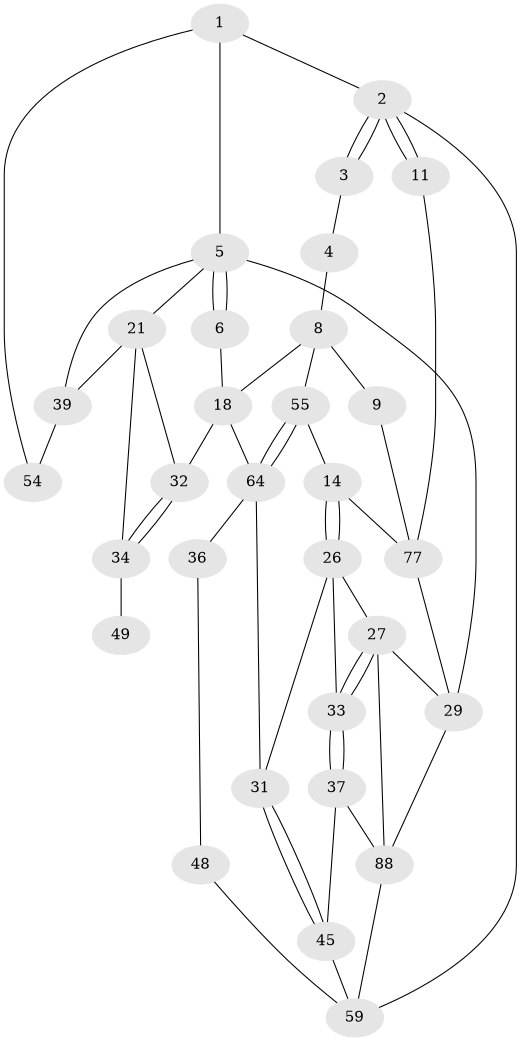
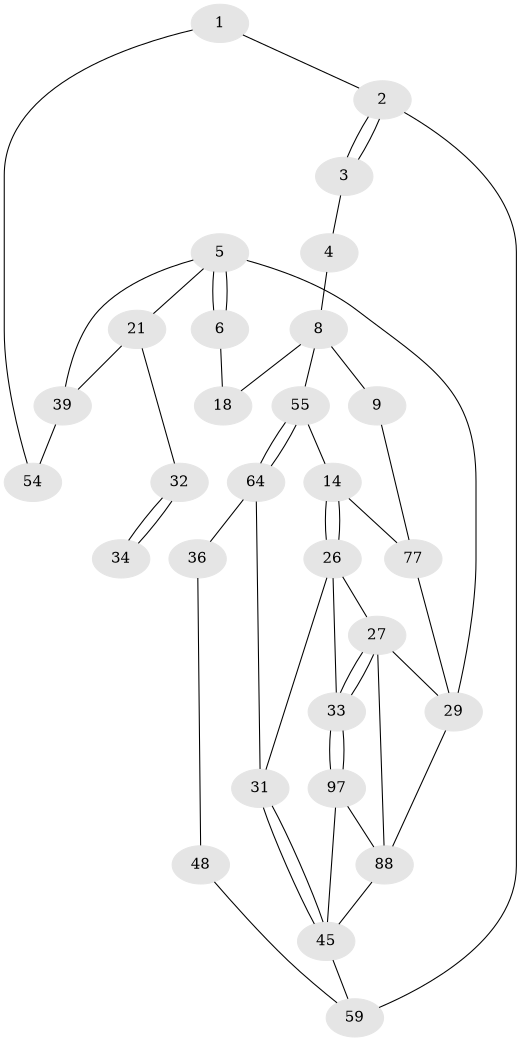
edge "1" -- "5": removed
node "11": removed
edge "21" -- "34": removed
edge "18" -- "32": removed
edge "18" -- "64": removed
node "49": removed
node "37": label "37" -> "97"
edge "88" -- "59": now "88" -- "45"
